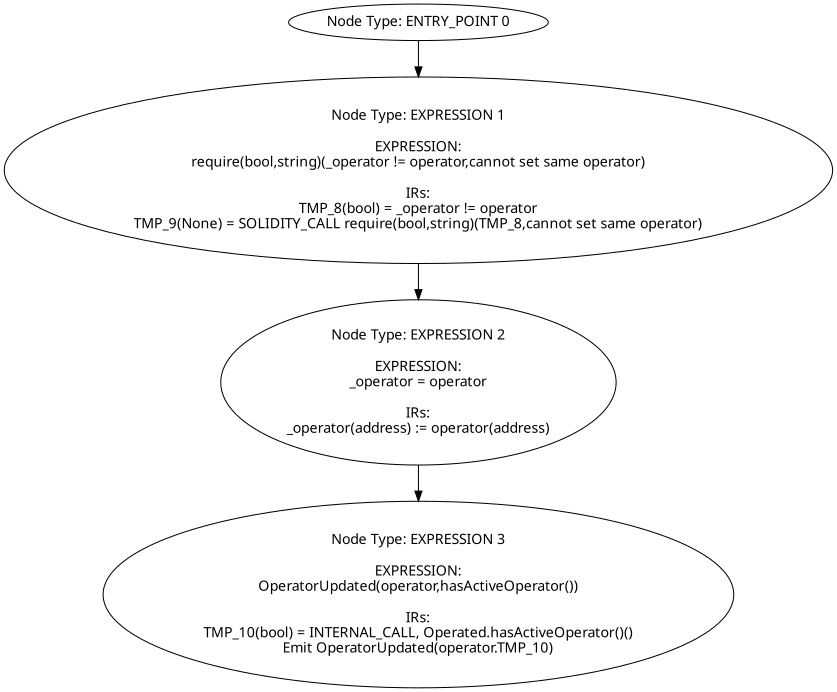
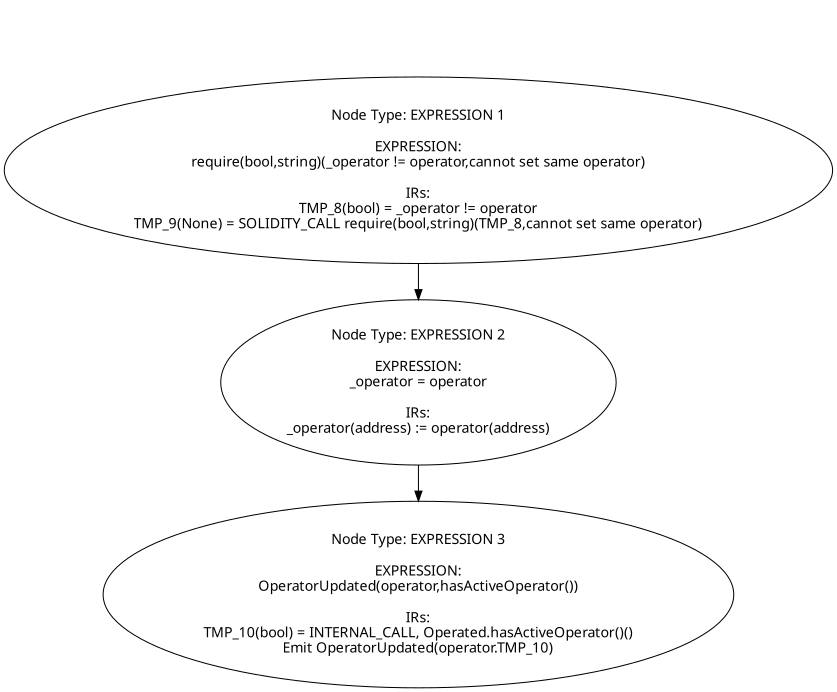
node "Node Type: ENTRY_POINT 0": removed
